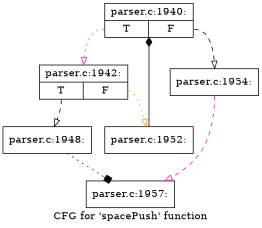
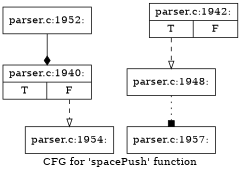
edge "parser.c:1940:" -> "parser.c:1942:": removed
edge "parser.c:1942:" -> "parser.c:1952:": removed
edge "parser.c:1954:" -> "parser.c:1957:": removed
